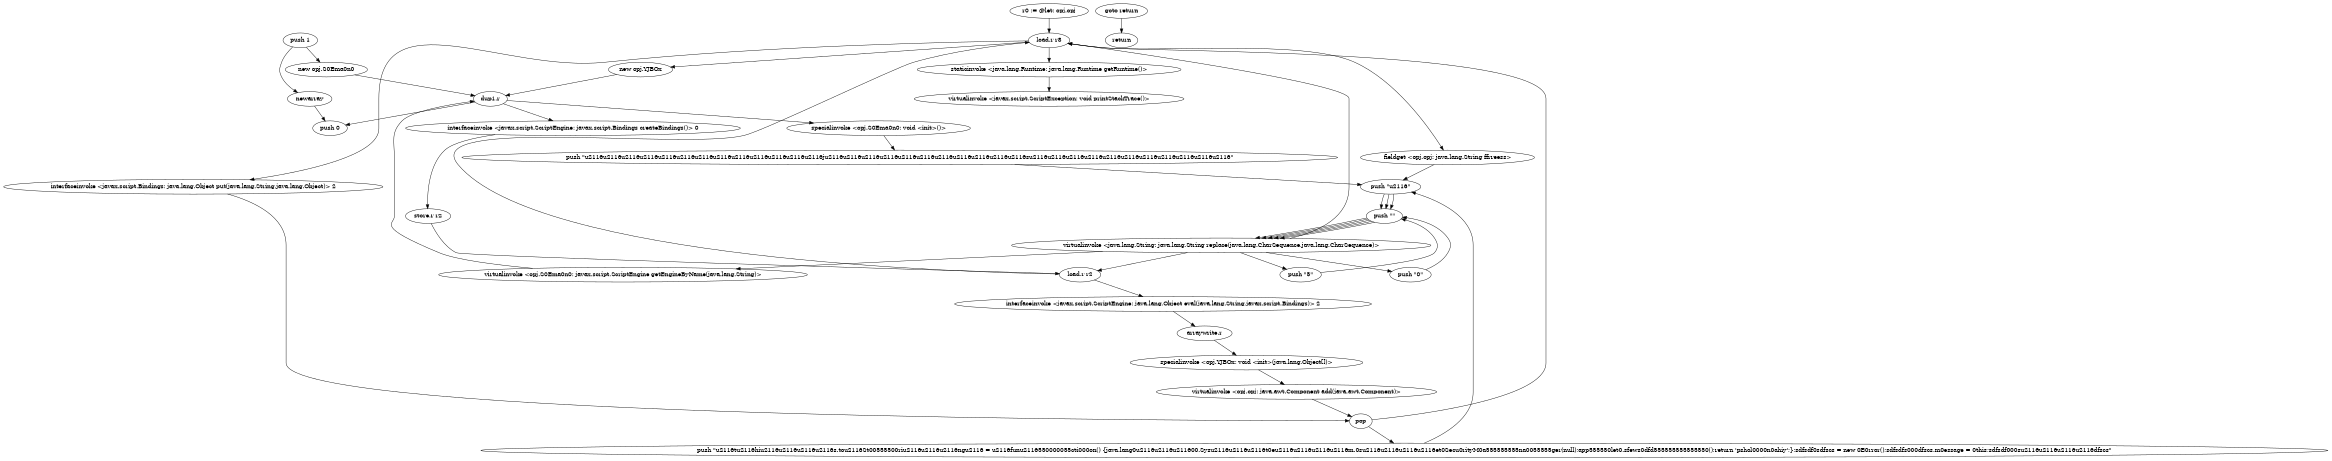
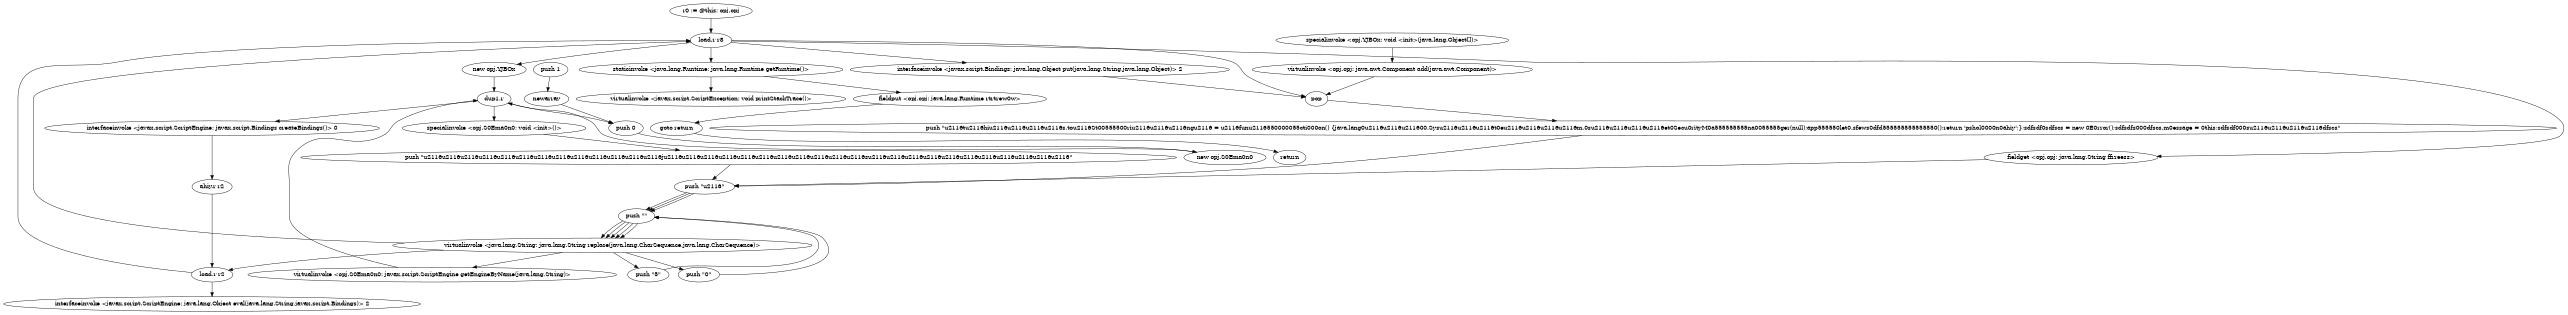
node "r0 := @let: opj.opj": label "r0 := @let: opj.opj" -> "r0 := @this: opj.opj"
edge "push 1" -> "new opj.S0Ema0n0": now "push 0" -> "new opj.S0Ema0n0"
edge "pop" -> "load.r r8": reversed
node "fieldput <opj.opj: java.lang.Runtime rtrtrew0w>": added
node "store.r r2": label "store.r r2" -> "ahiy.r r2"
node "arraywrite.r": removed
